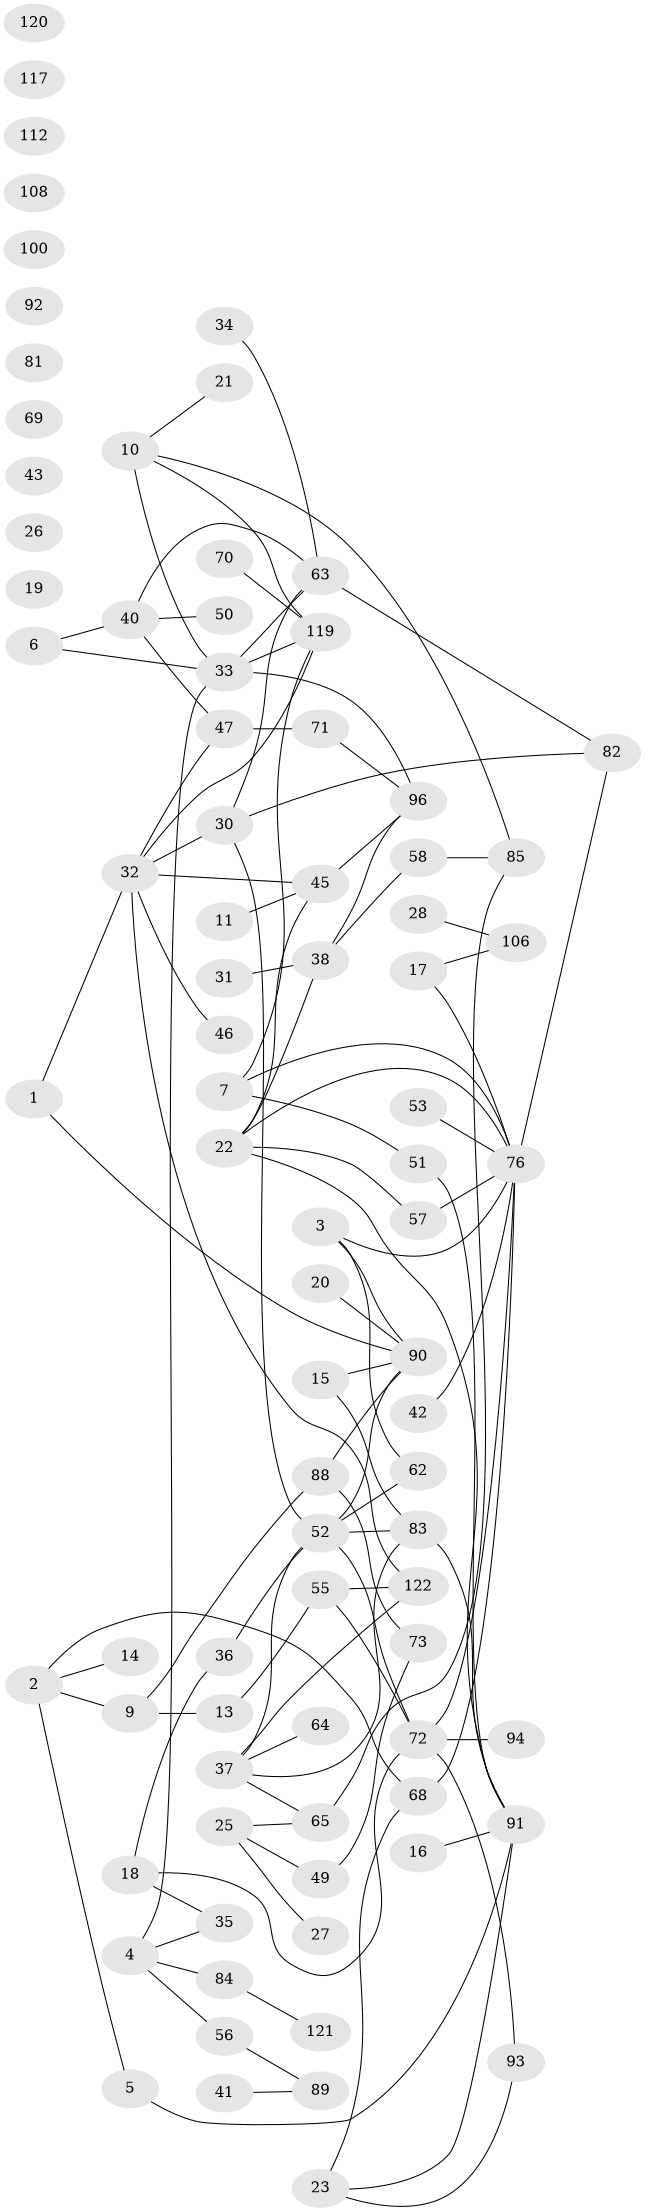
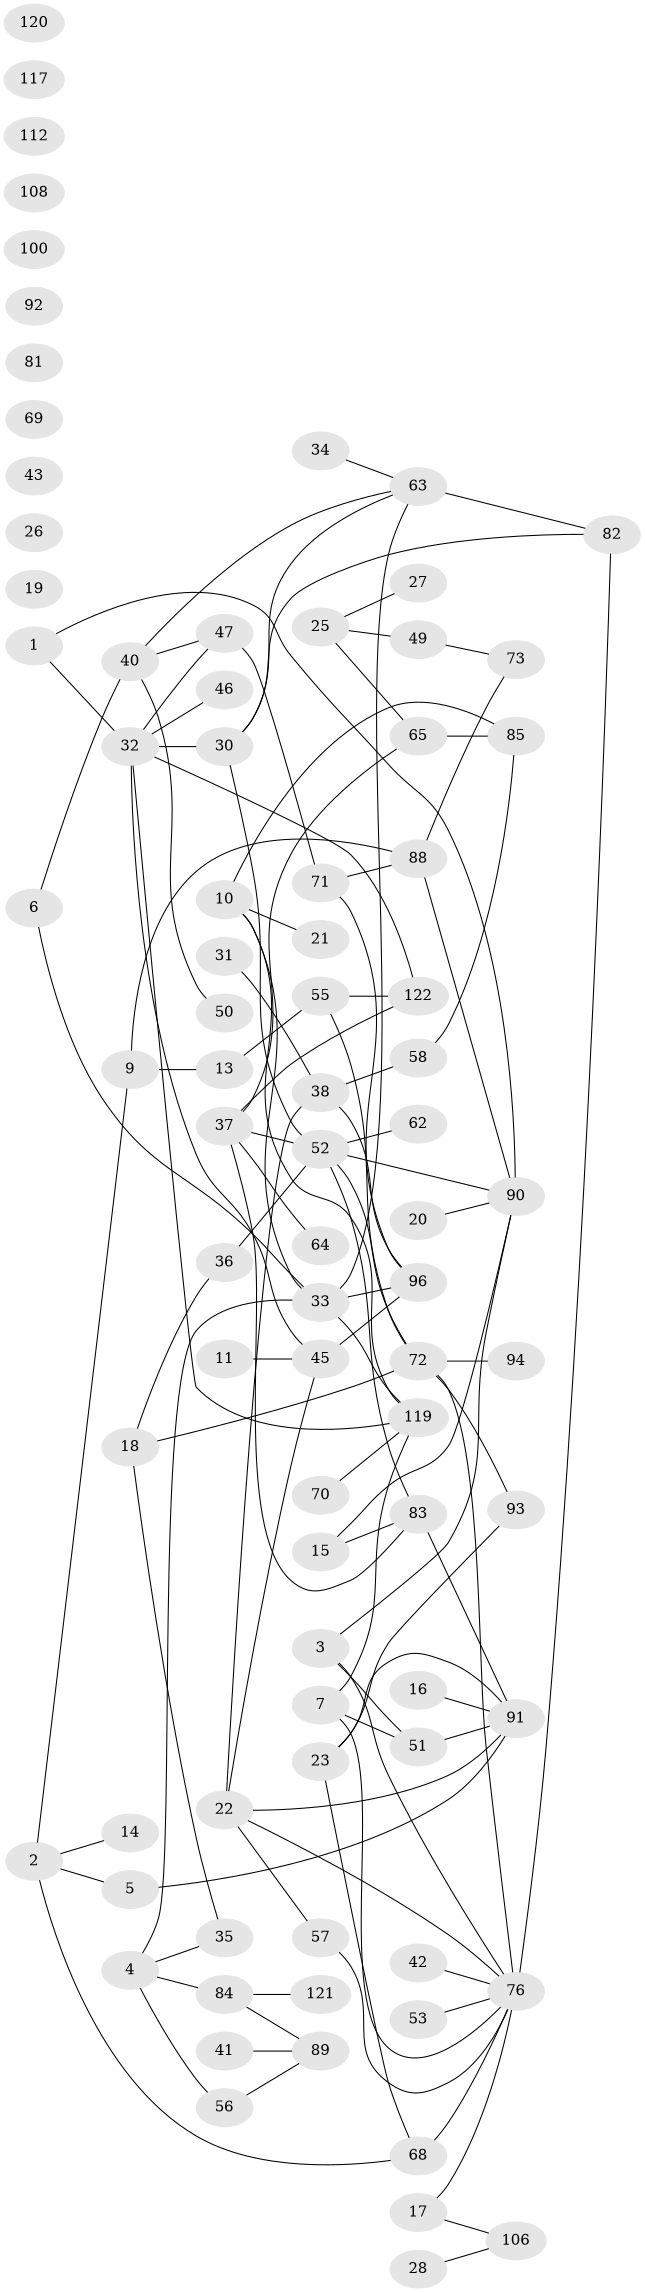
edge "88" -- "71": added
edge "3" -- "62": now "3" -- "51"
edge "84" -- "89": added
